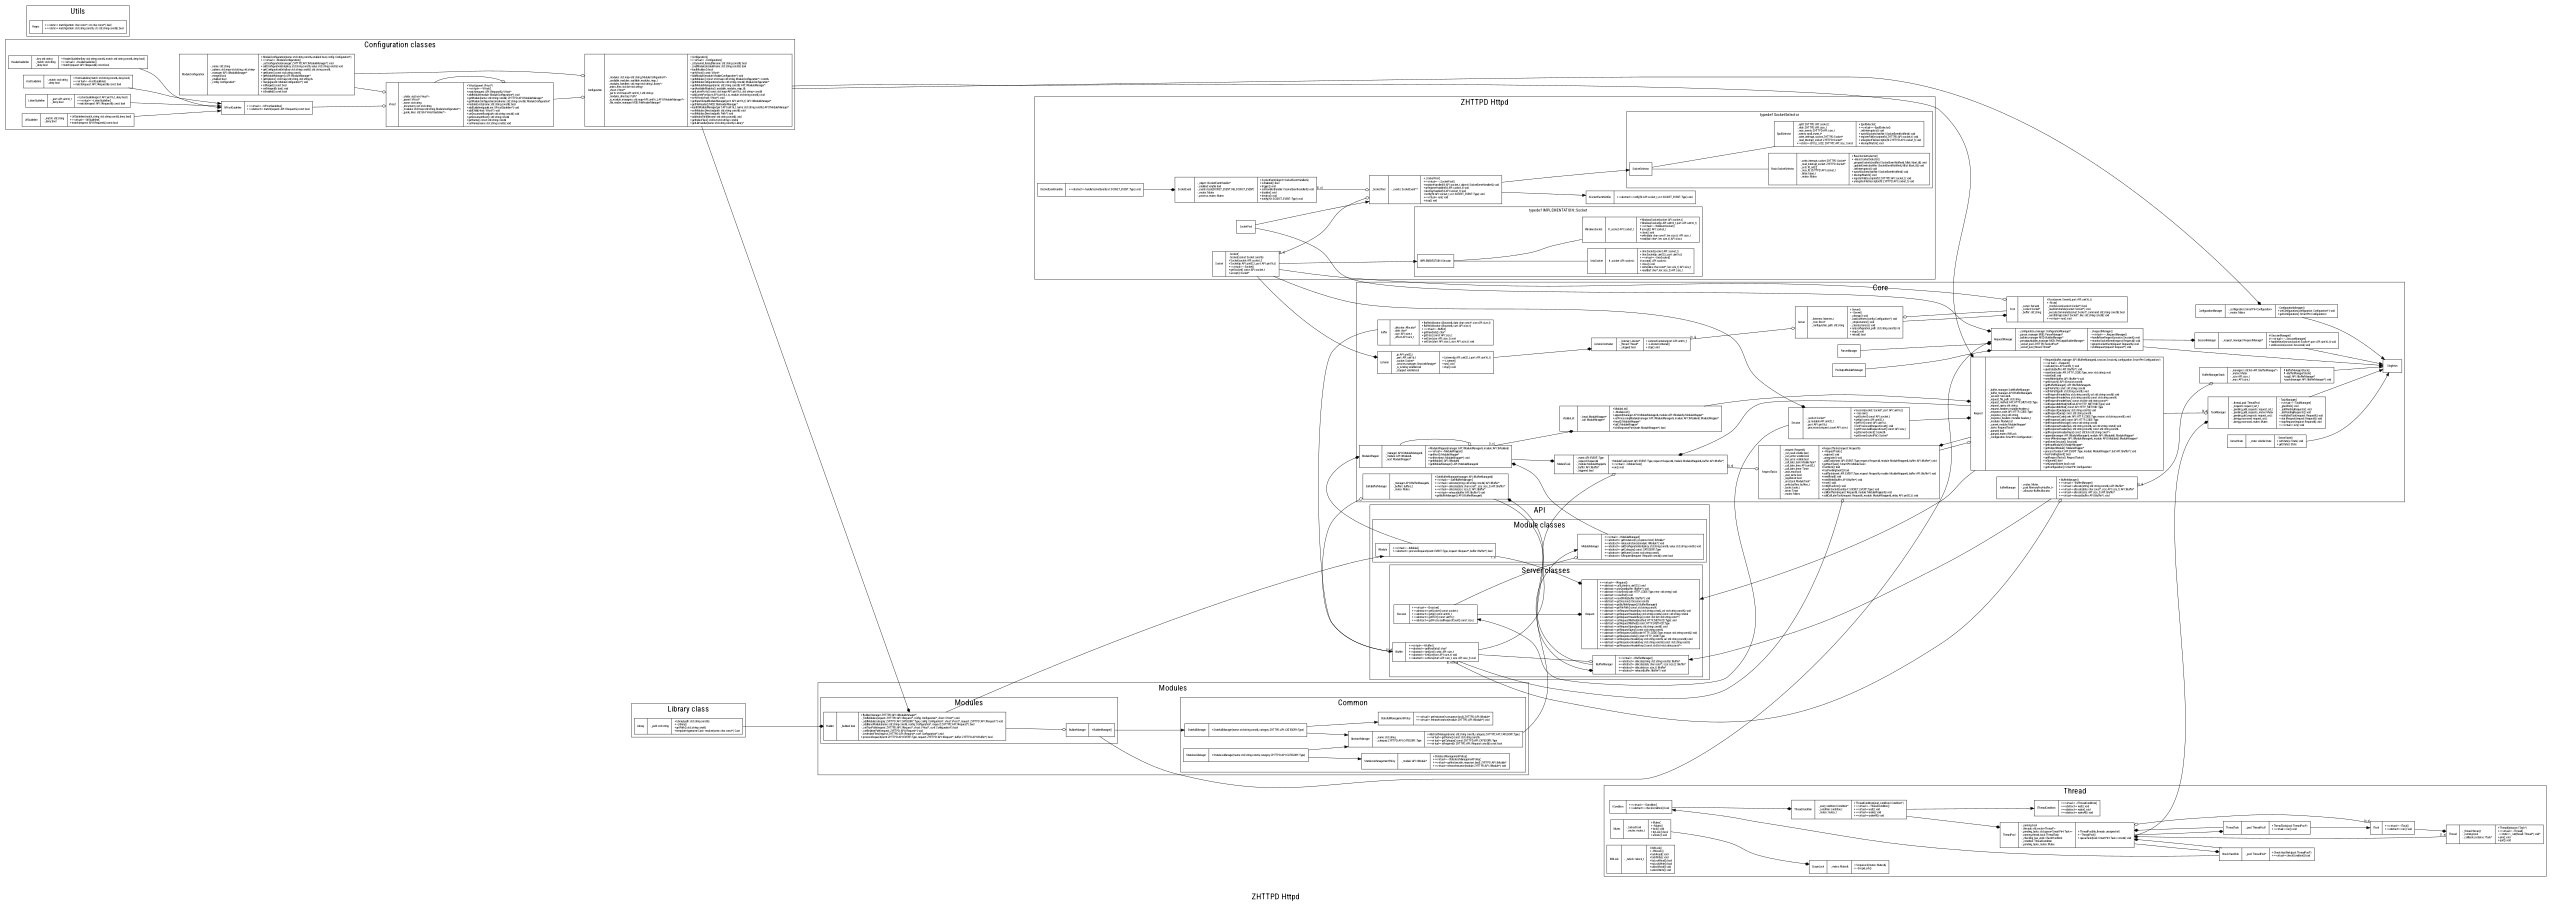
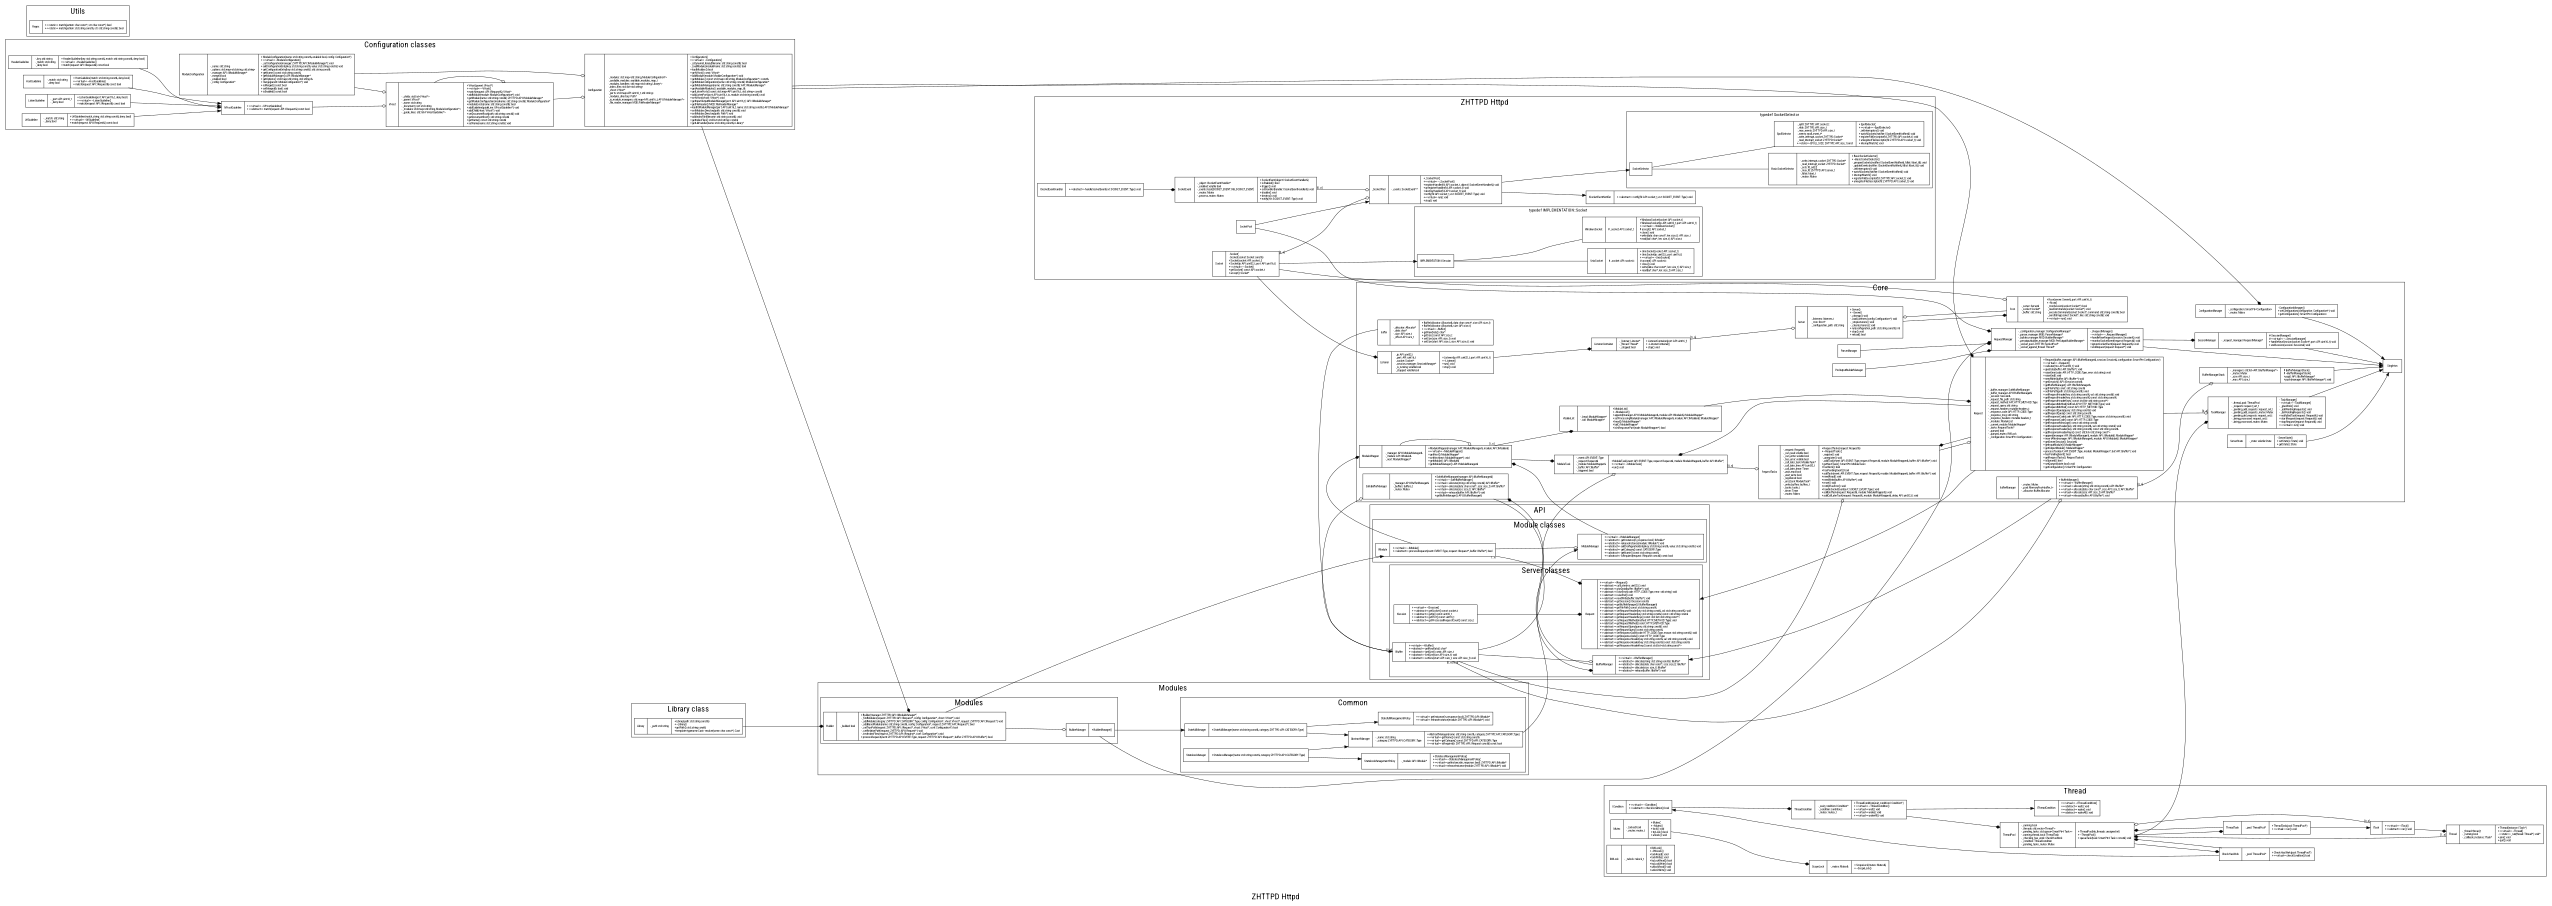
node "BasicSocketSelector": text "- _max_fd: ZHTTPD::API::socket_t" -> "- _max_fd: ZHTTPD::API::server_t"
node "RequestManager": text "- _socket_pool_thread: Thread*" -> "- _socket_append_thread: Thread*"
node "Session": removed
edge "ISession" -> "IModuleManager": now "IModule" -> "IModuleManager"
